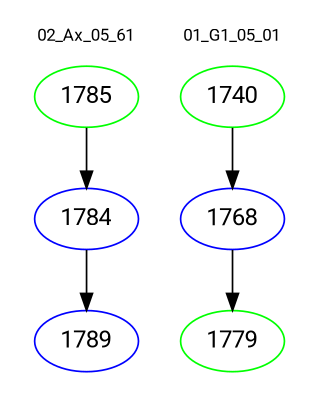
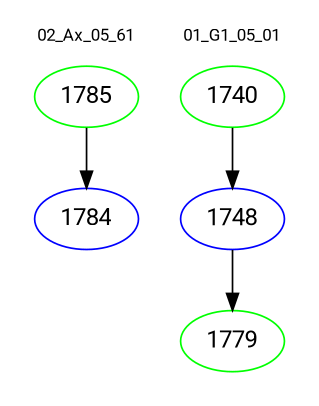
node "1768": label "1768" -> "1748"
node "1789": removed
